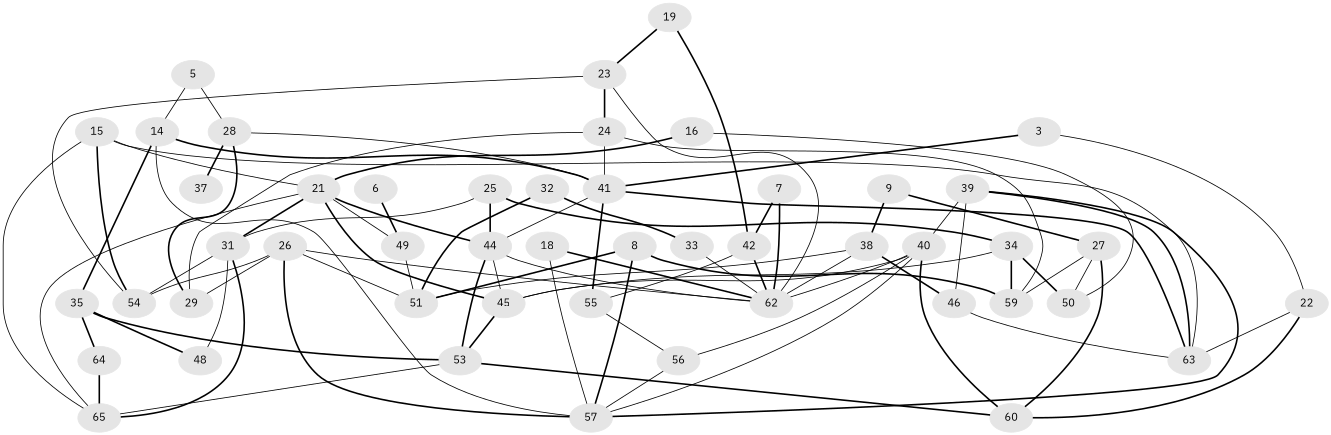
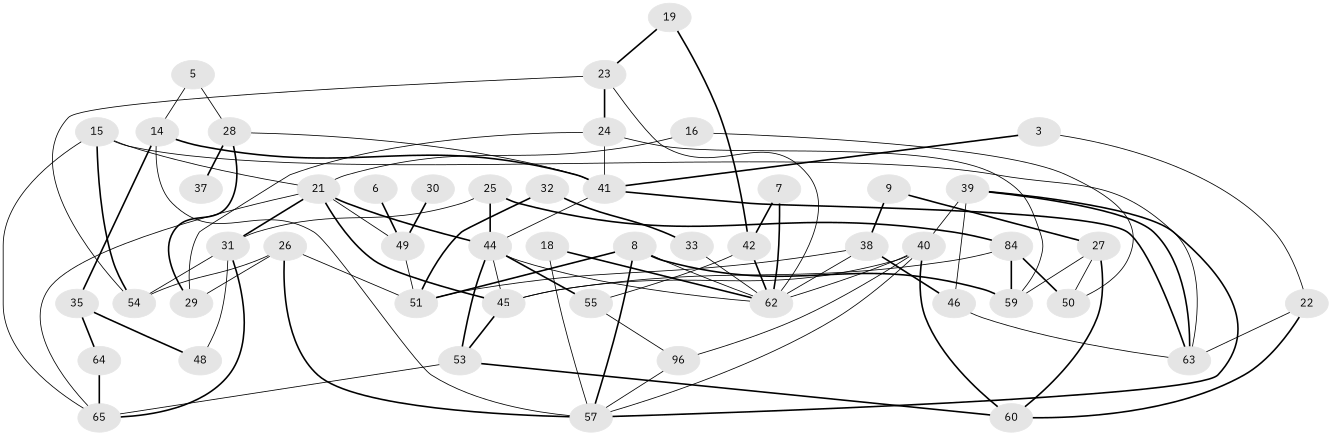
edge "16" -- "21": style bold -> solid
node "30": added
edge "41" -- "55": now "44" -- "55"
node "34": label "34" -> "84"
edge "26" -- "62": now "8" -- "62"
edge "35" -- "53": removed
node "56": label "56" -> "96"
